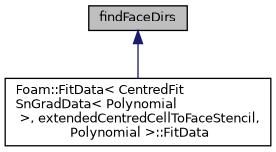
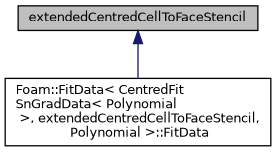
node "findFaceDirs": label "findFaceDirs" -> "extendedCentredCellToFaceStencil"
